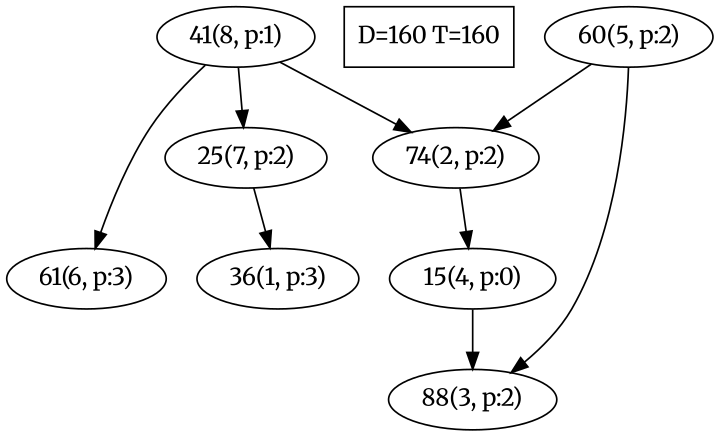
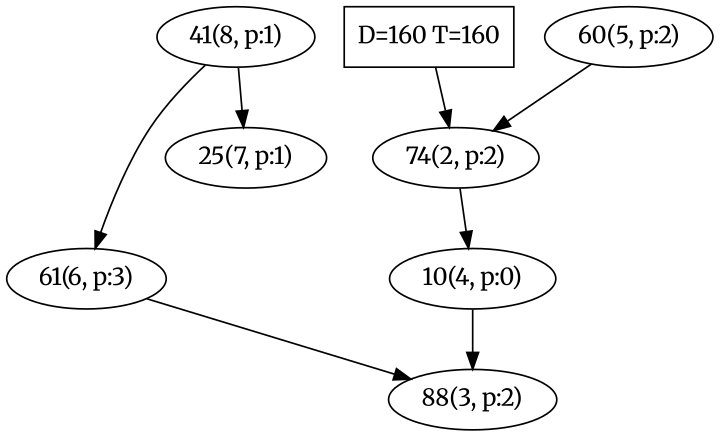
edge "41(8, p:1)" -> "74(2, p:2)": now "D=160 T=160" -> "74(2, p:2)"
node "25(7, p:2)": label "25(7, p:2)" -> "25(7, p:1)"
edge "60(5, p:2)" -> "88(3, p:2)": now "61(6, p:3)" -> "88(3, p:2)"
node "36(1, p:3)": removed
node "15(4, p:0)": label "15(4, p:0)" -> "10(4, p:0)"
